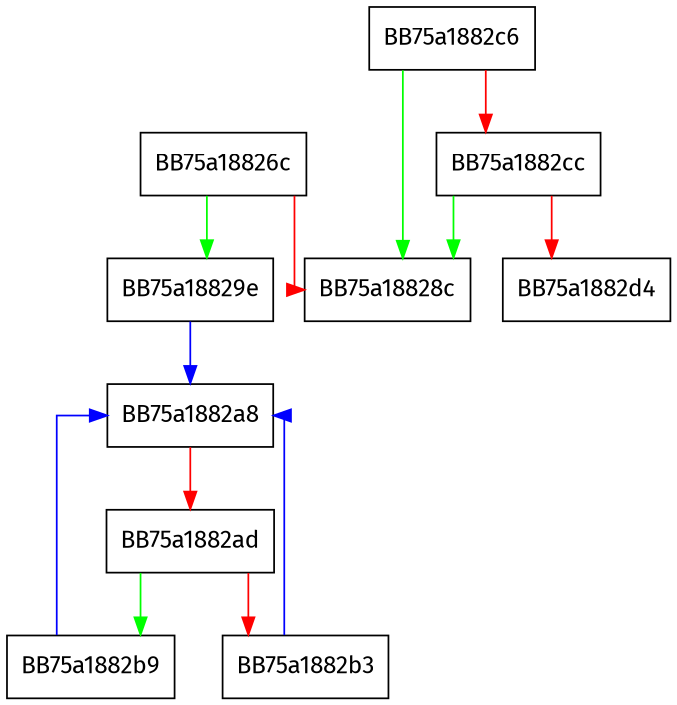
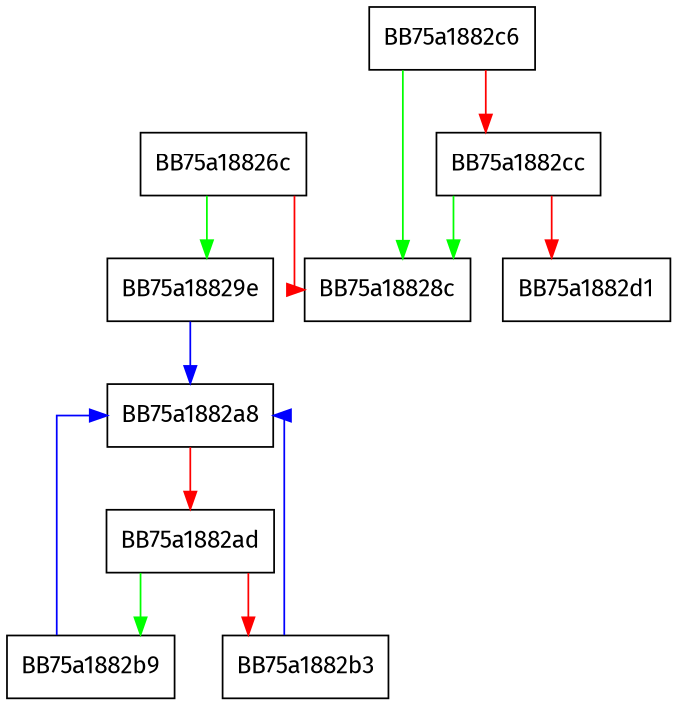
node "BB75a1882d4": label "BB75a1882d4" -> "BB75a1882d1"
